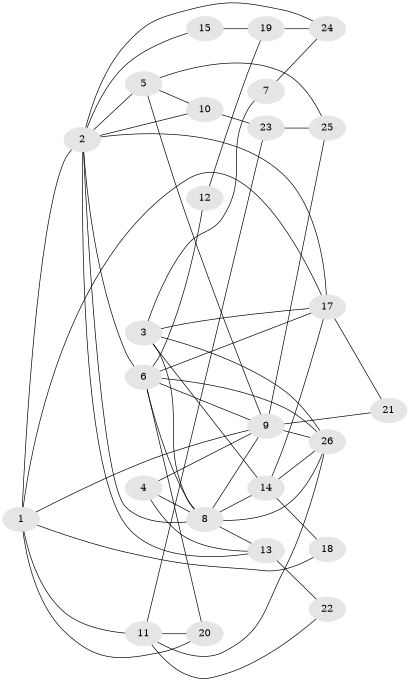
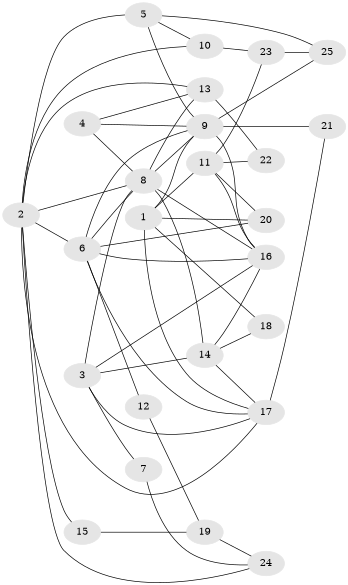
edge "2" -- "1": removed
node "26": label "26" -> "16"
